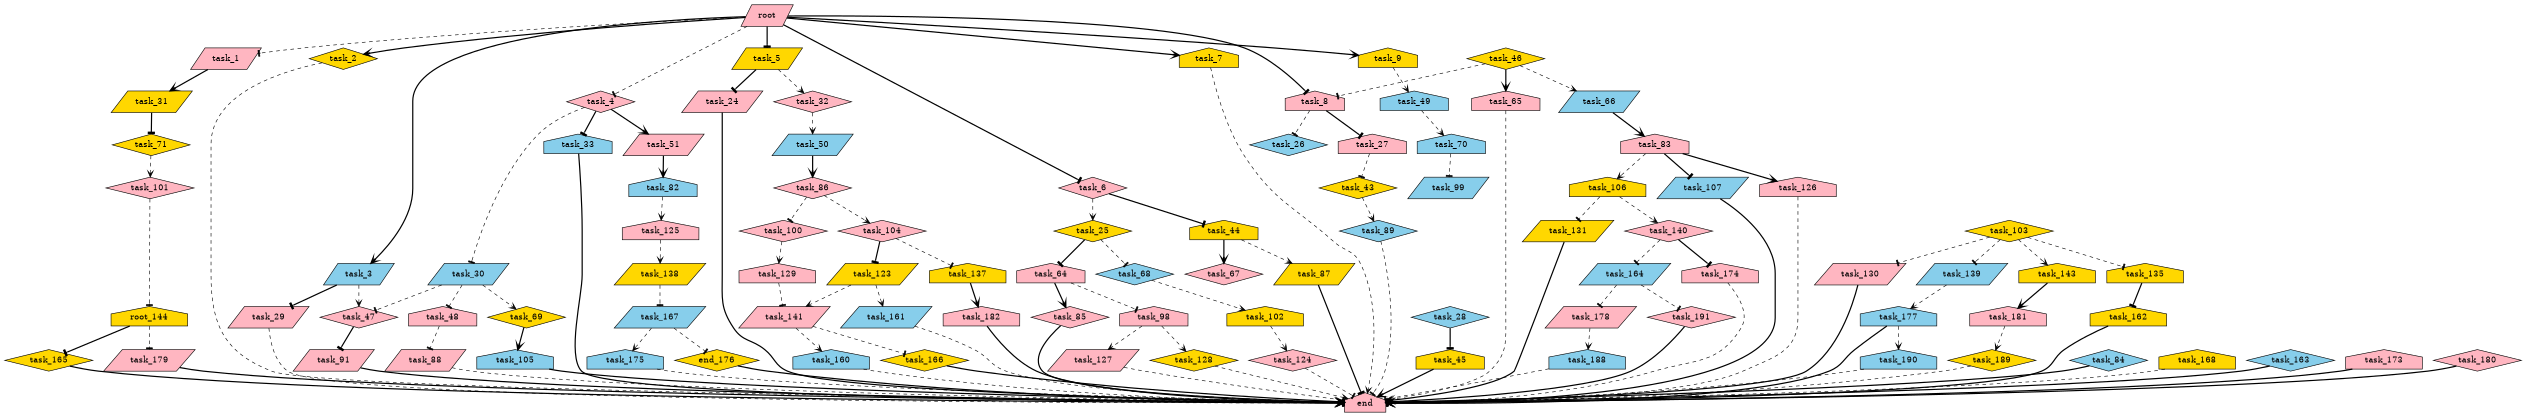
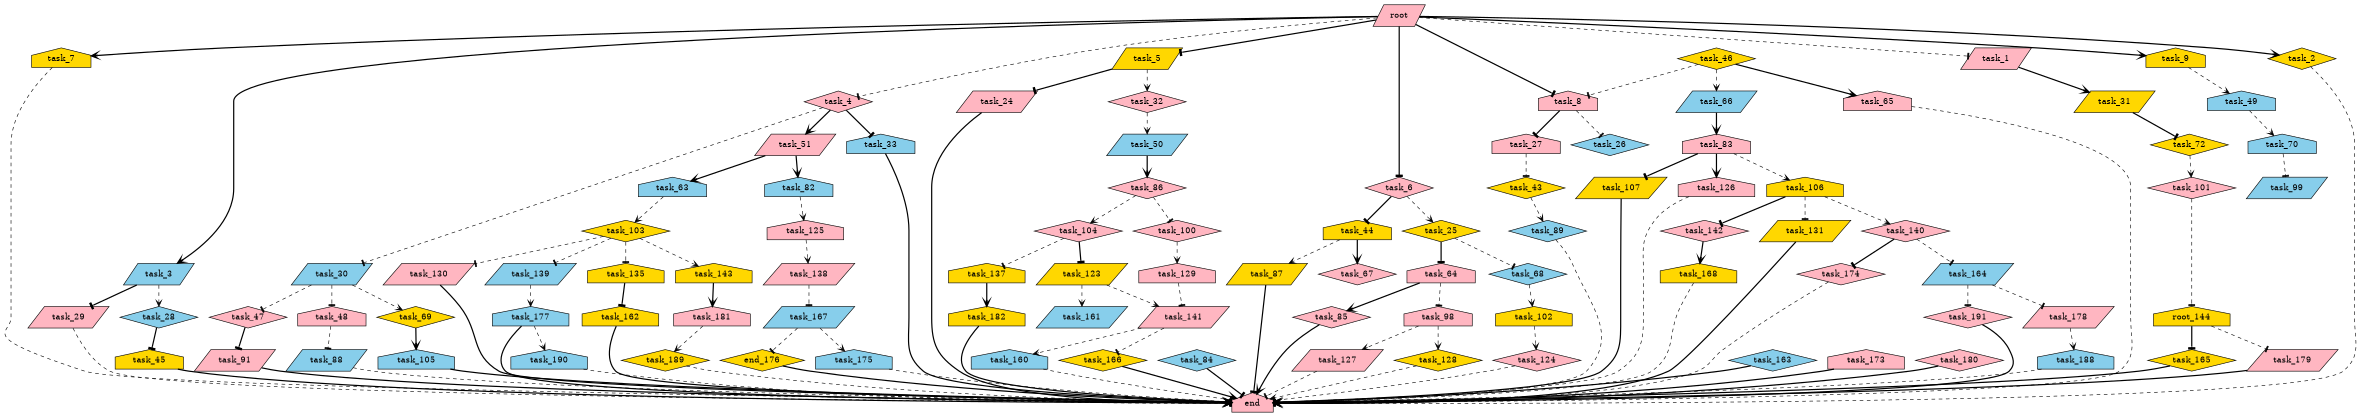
node "task_71": label "task_71" -> "task_72"
node "task_63": added
node "task_107": fillcolor skyblue -> gold
node "task_142": added
node "task_138": fillcolor gold -> lightpink
node "task_174": shape house -> diamond
edge "task_3" -> "task_47": now "task_3" -> "task_28"
node "task_182": fillcolor lightpink -> gold
node "task_88": fillcolor lightpink -> skyblue
edge "task_161" -> "end": removed
